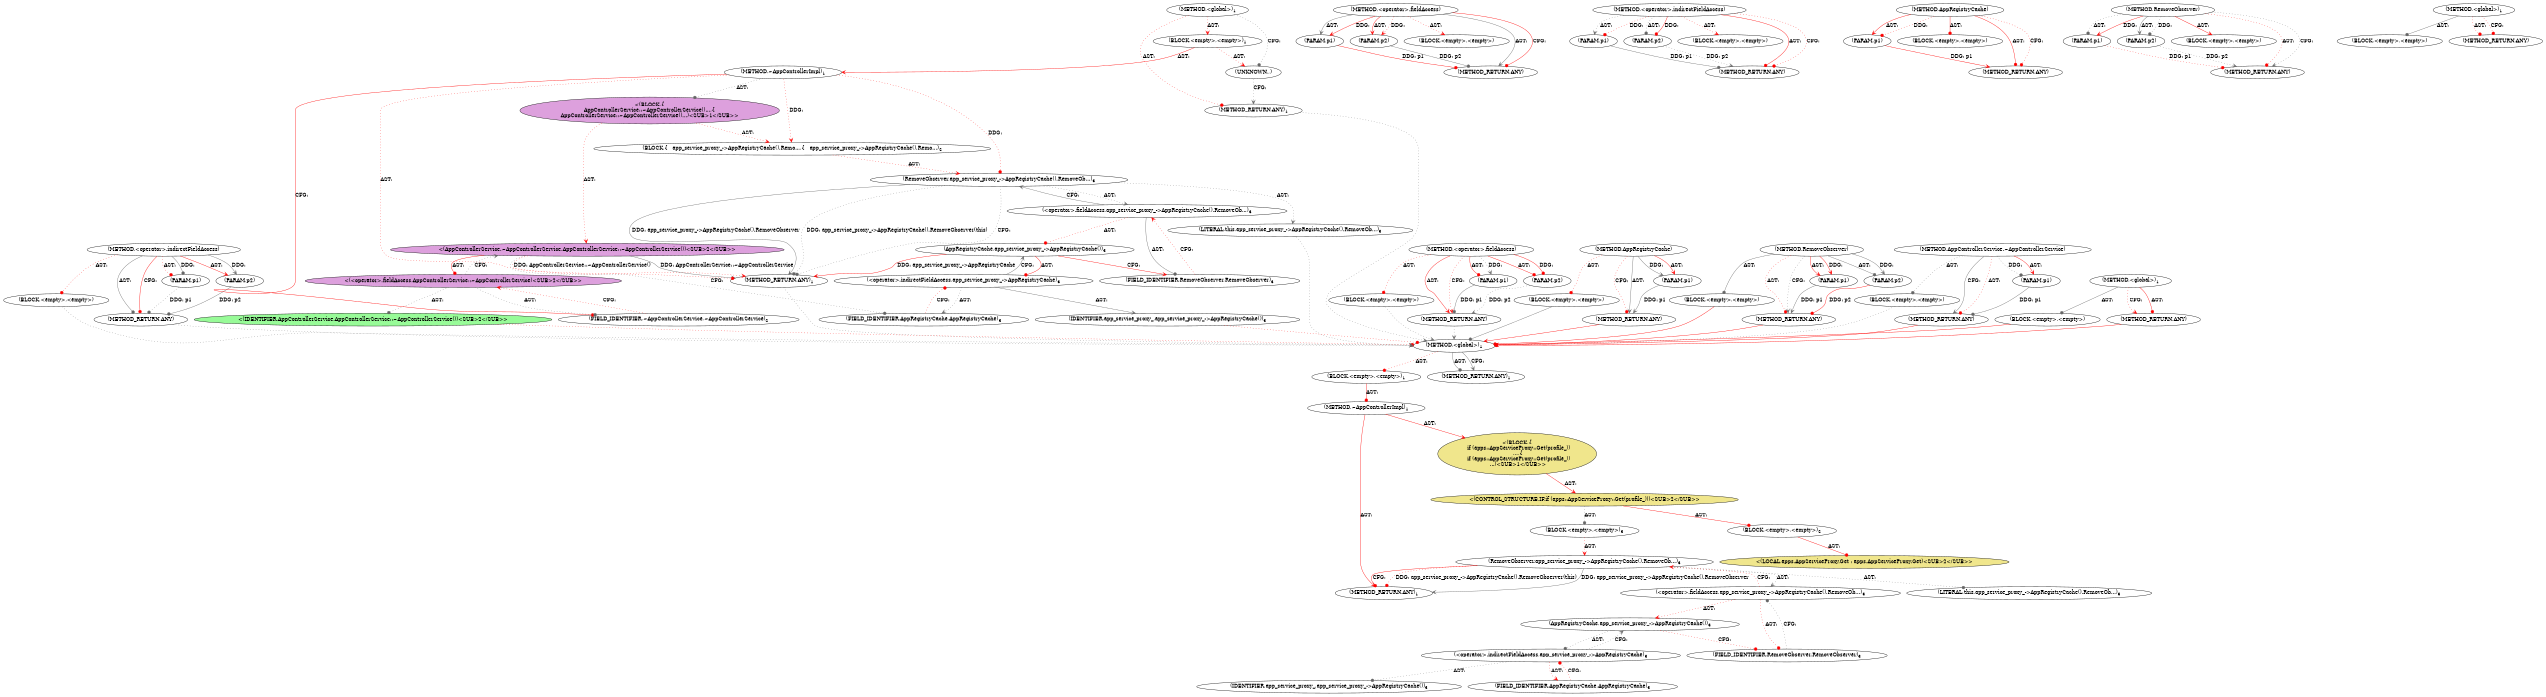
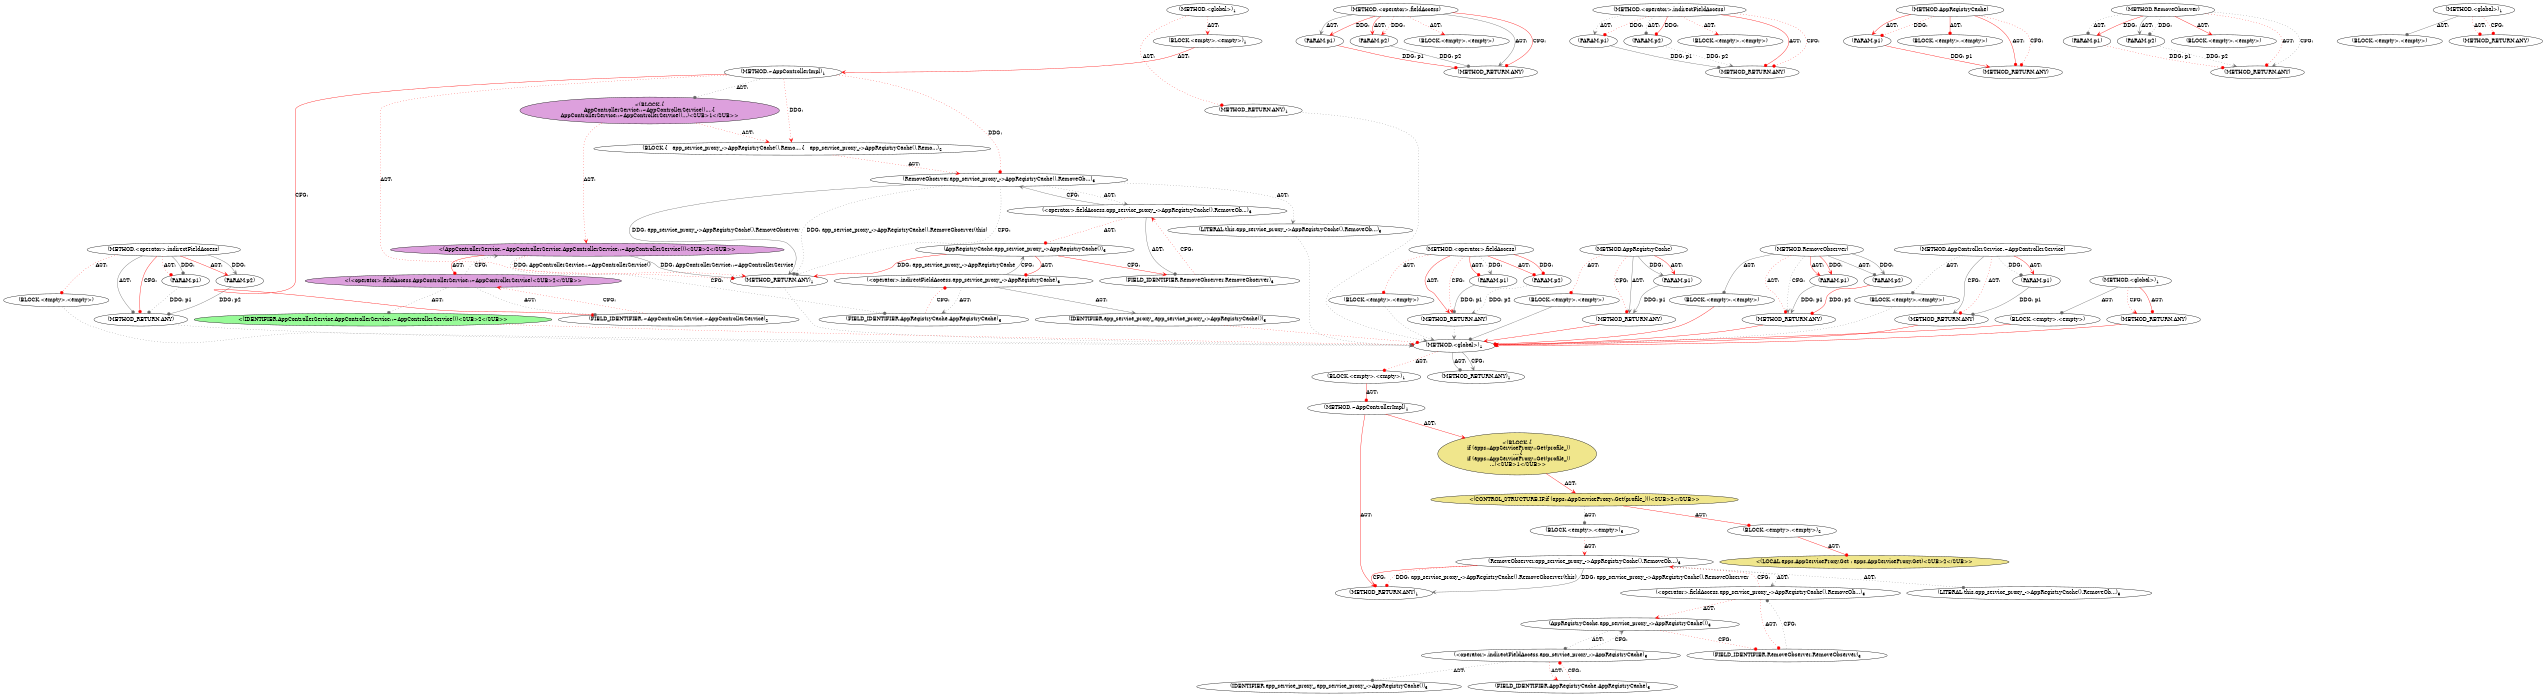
node "(UNKNOWN,,)": removed
